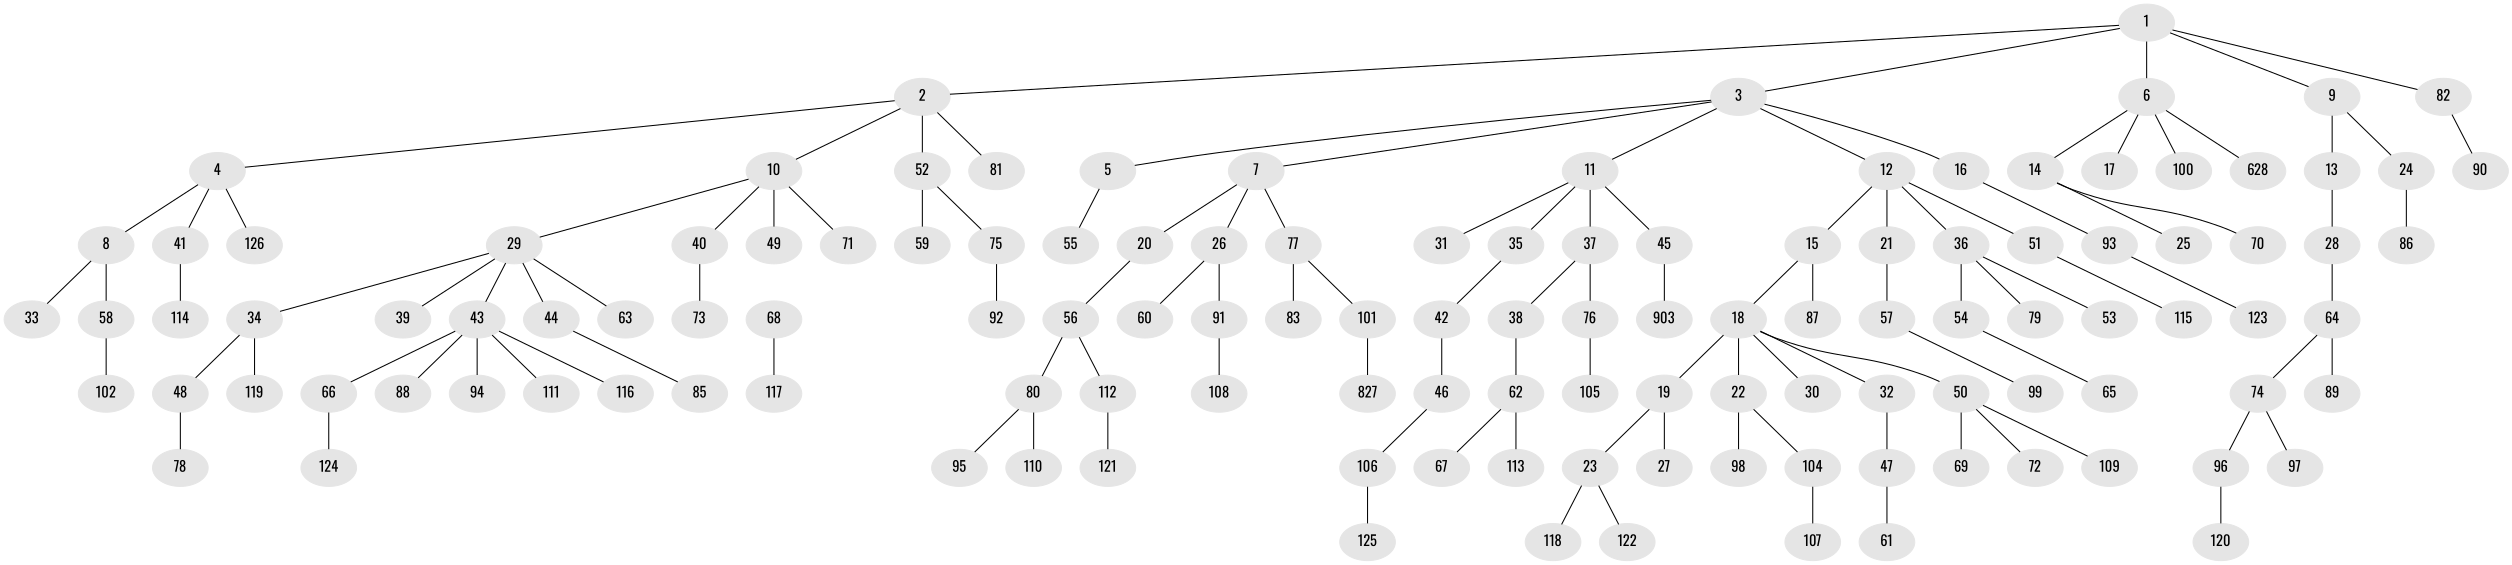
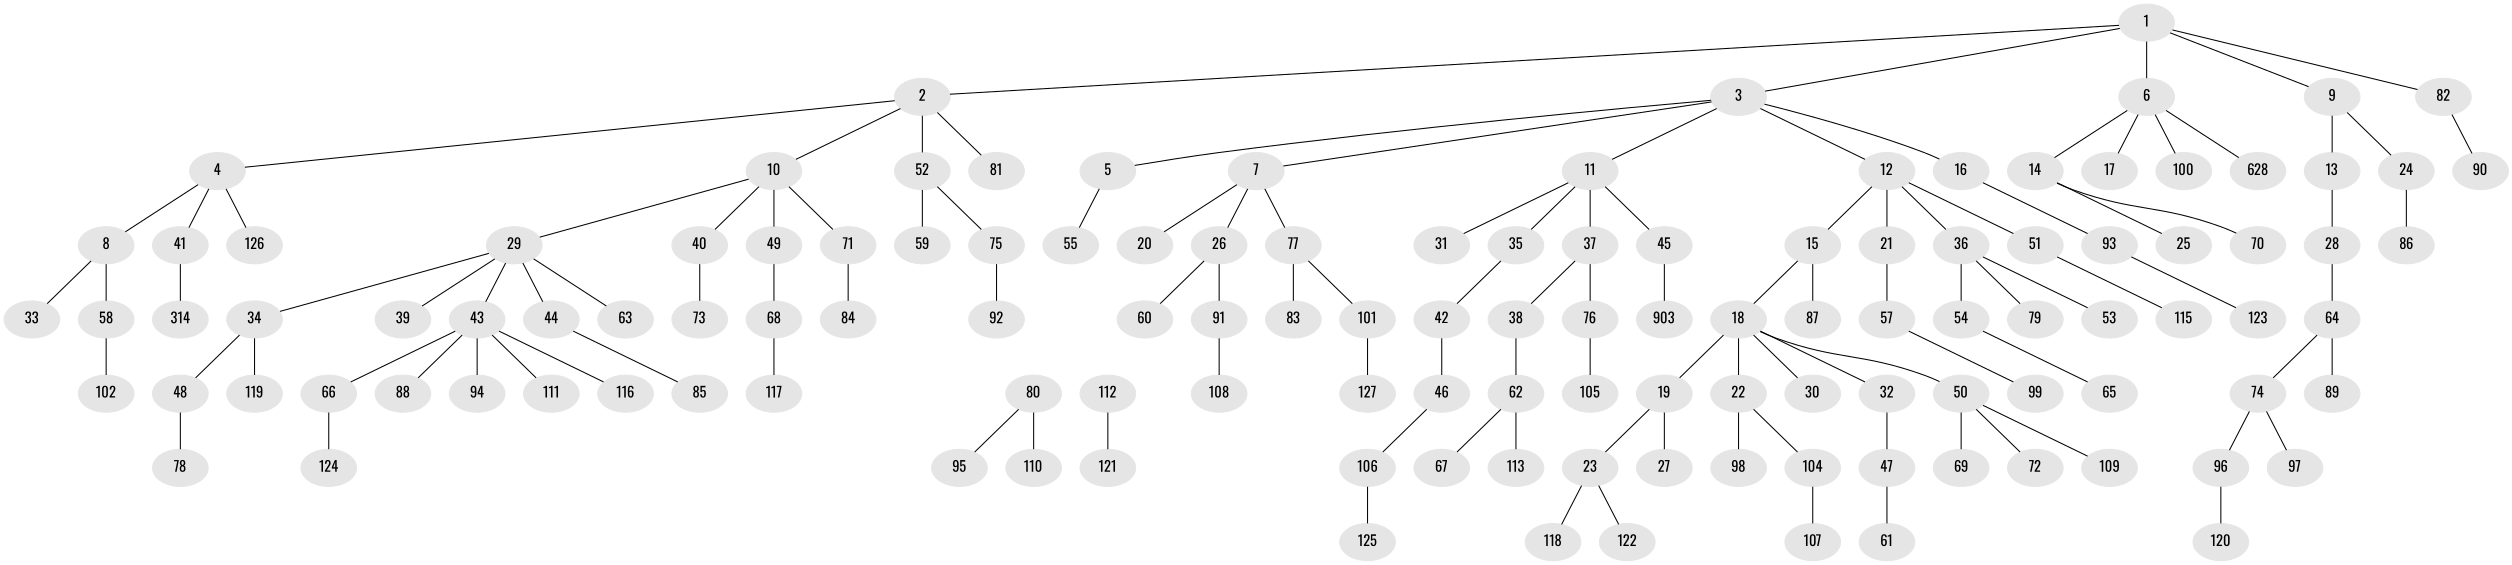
edge "49" -- "68": added
node "114": label "114" -> "314"
node "84": added
node "56": removed
node "827": label "827" -> "127"
